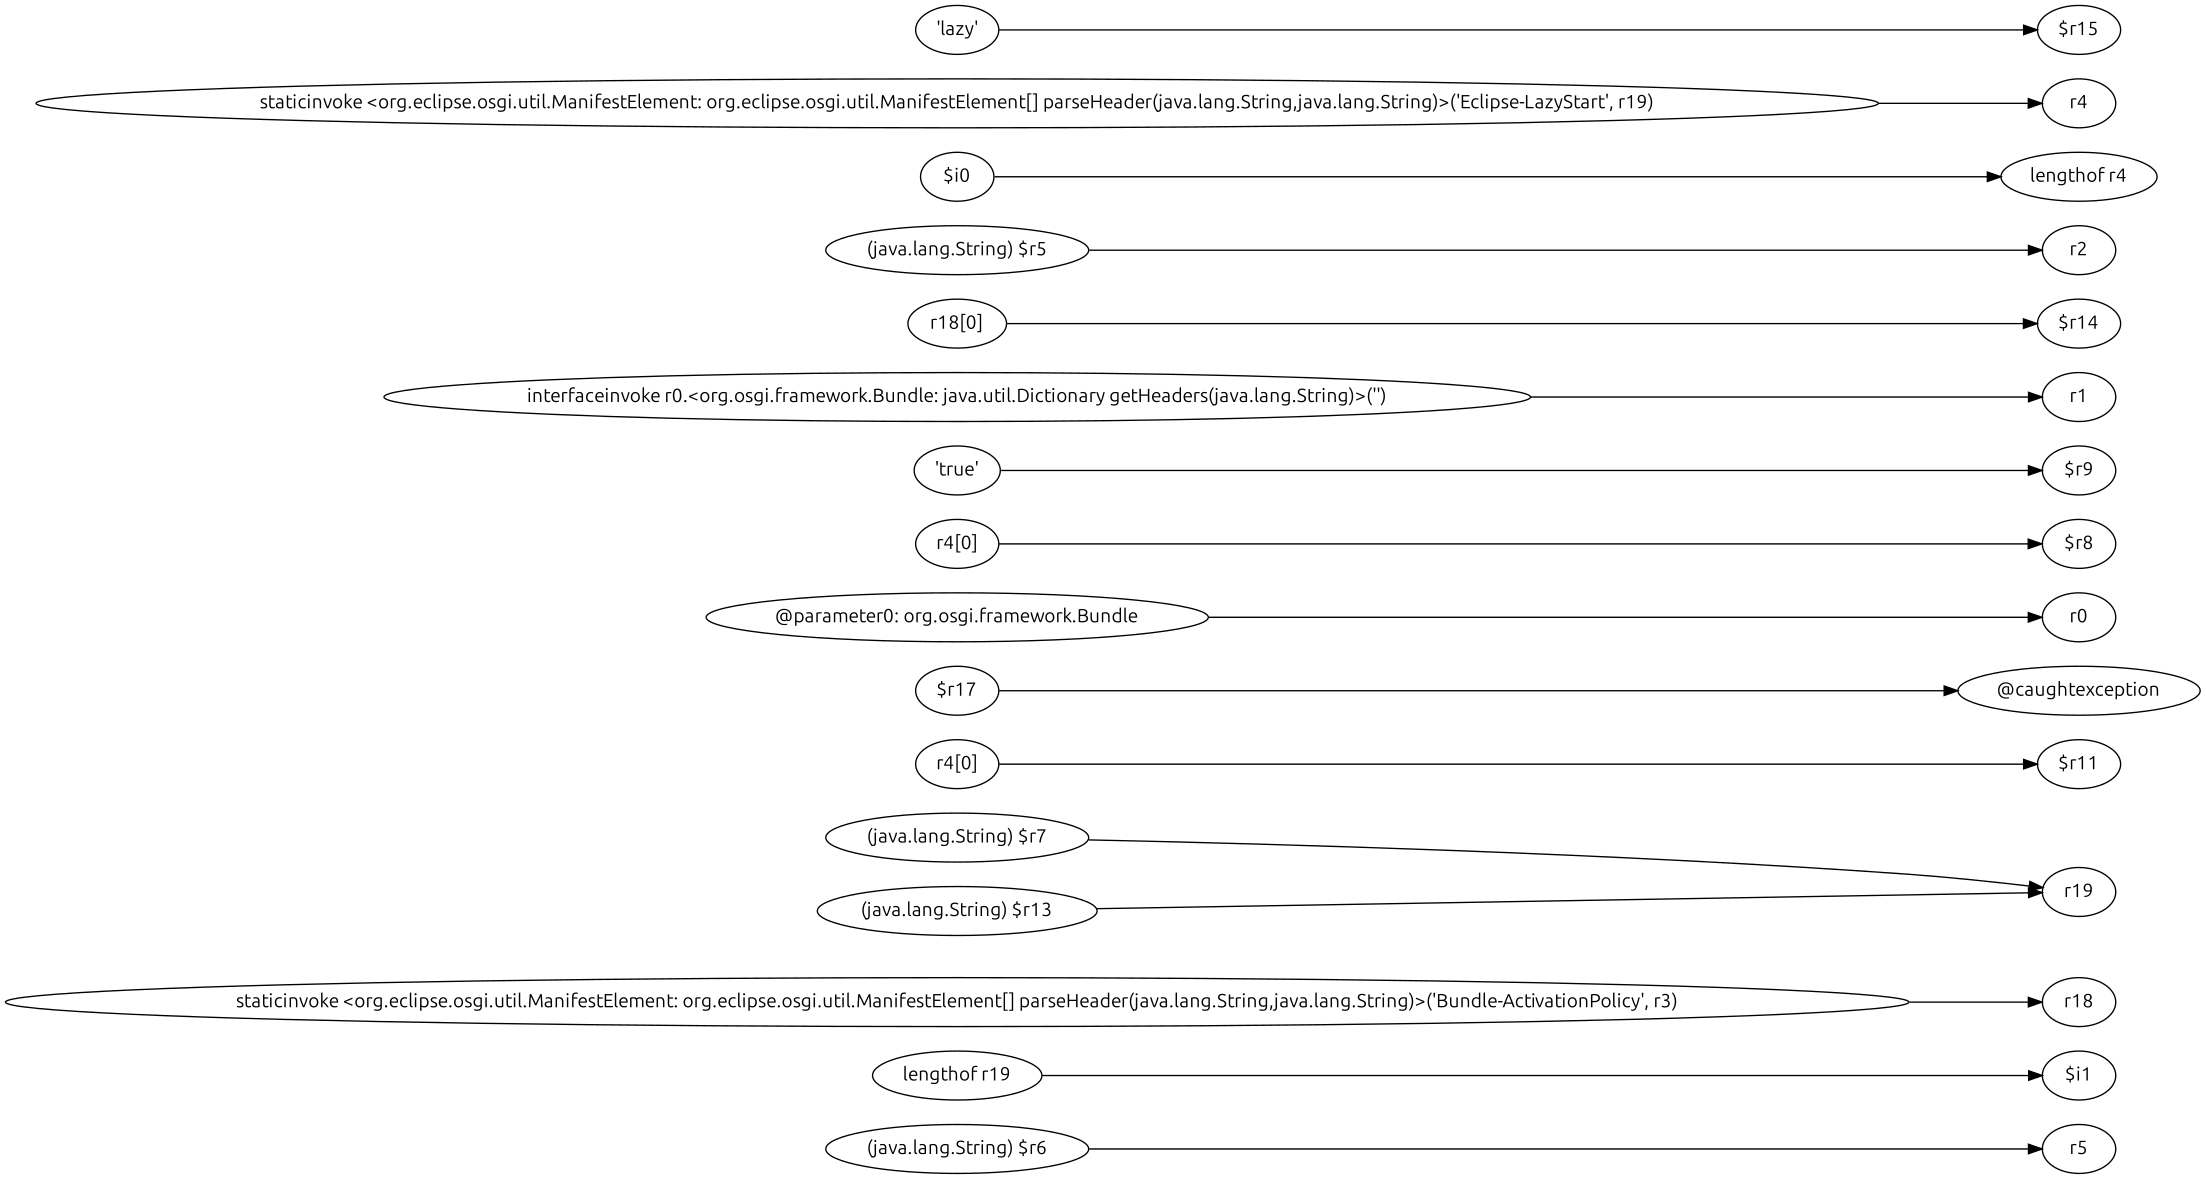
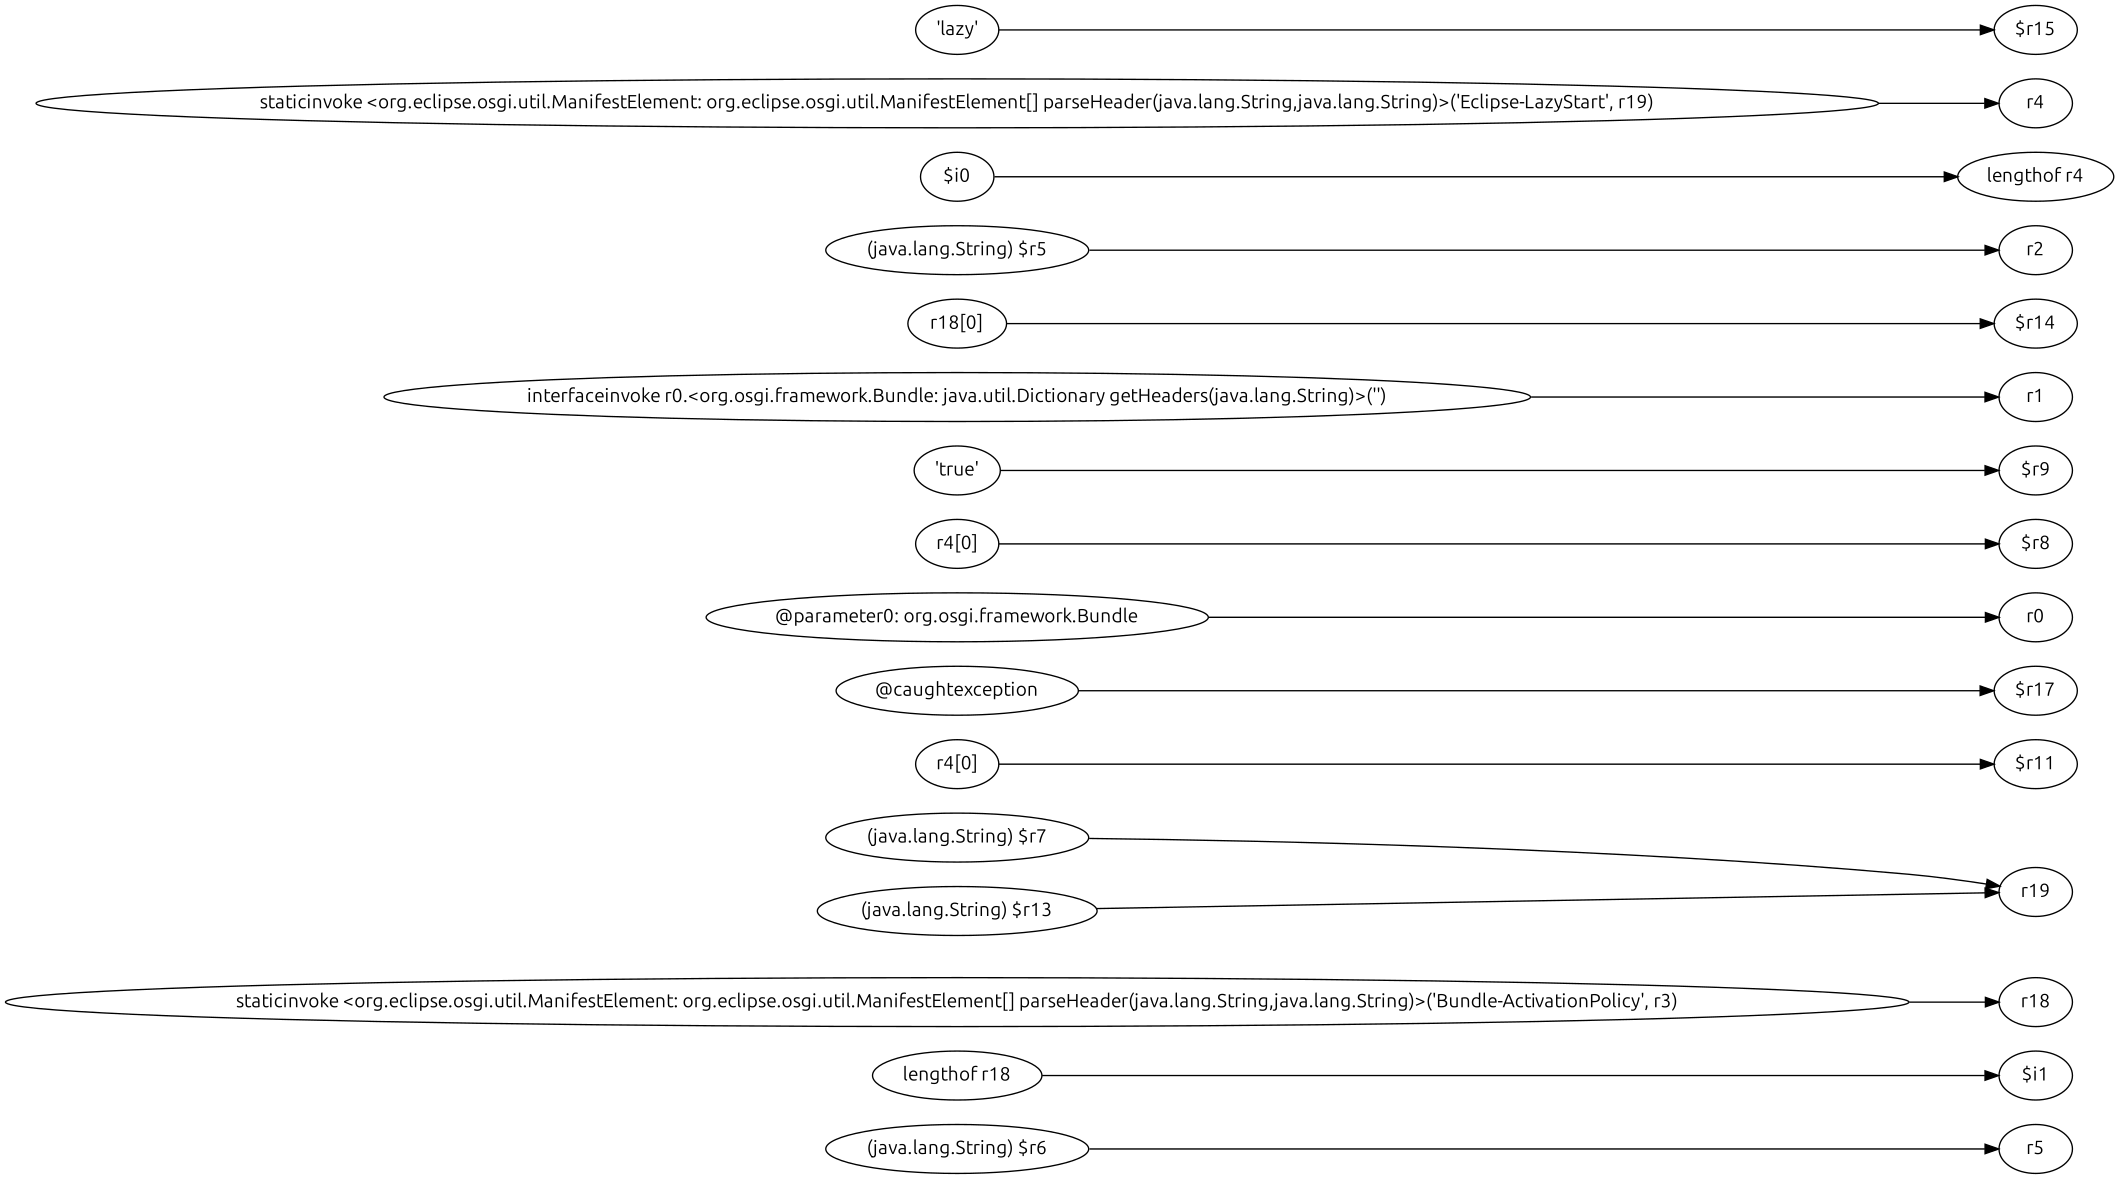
edge "$r17" -> "@caughtexception": reversed
node "lengthof r19": label "lengthof r19" -> "lengthof r18"
